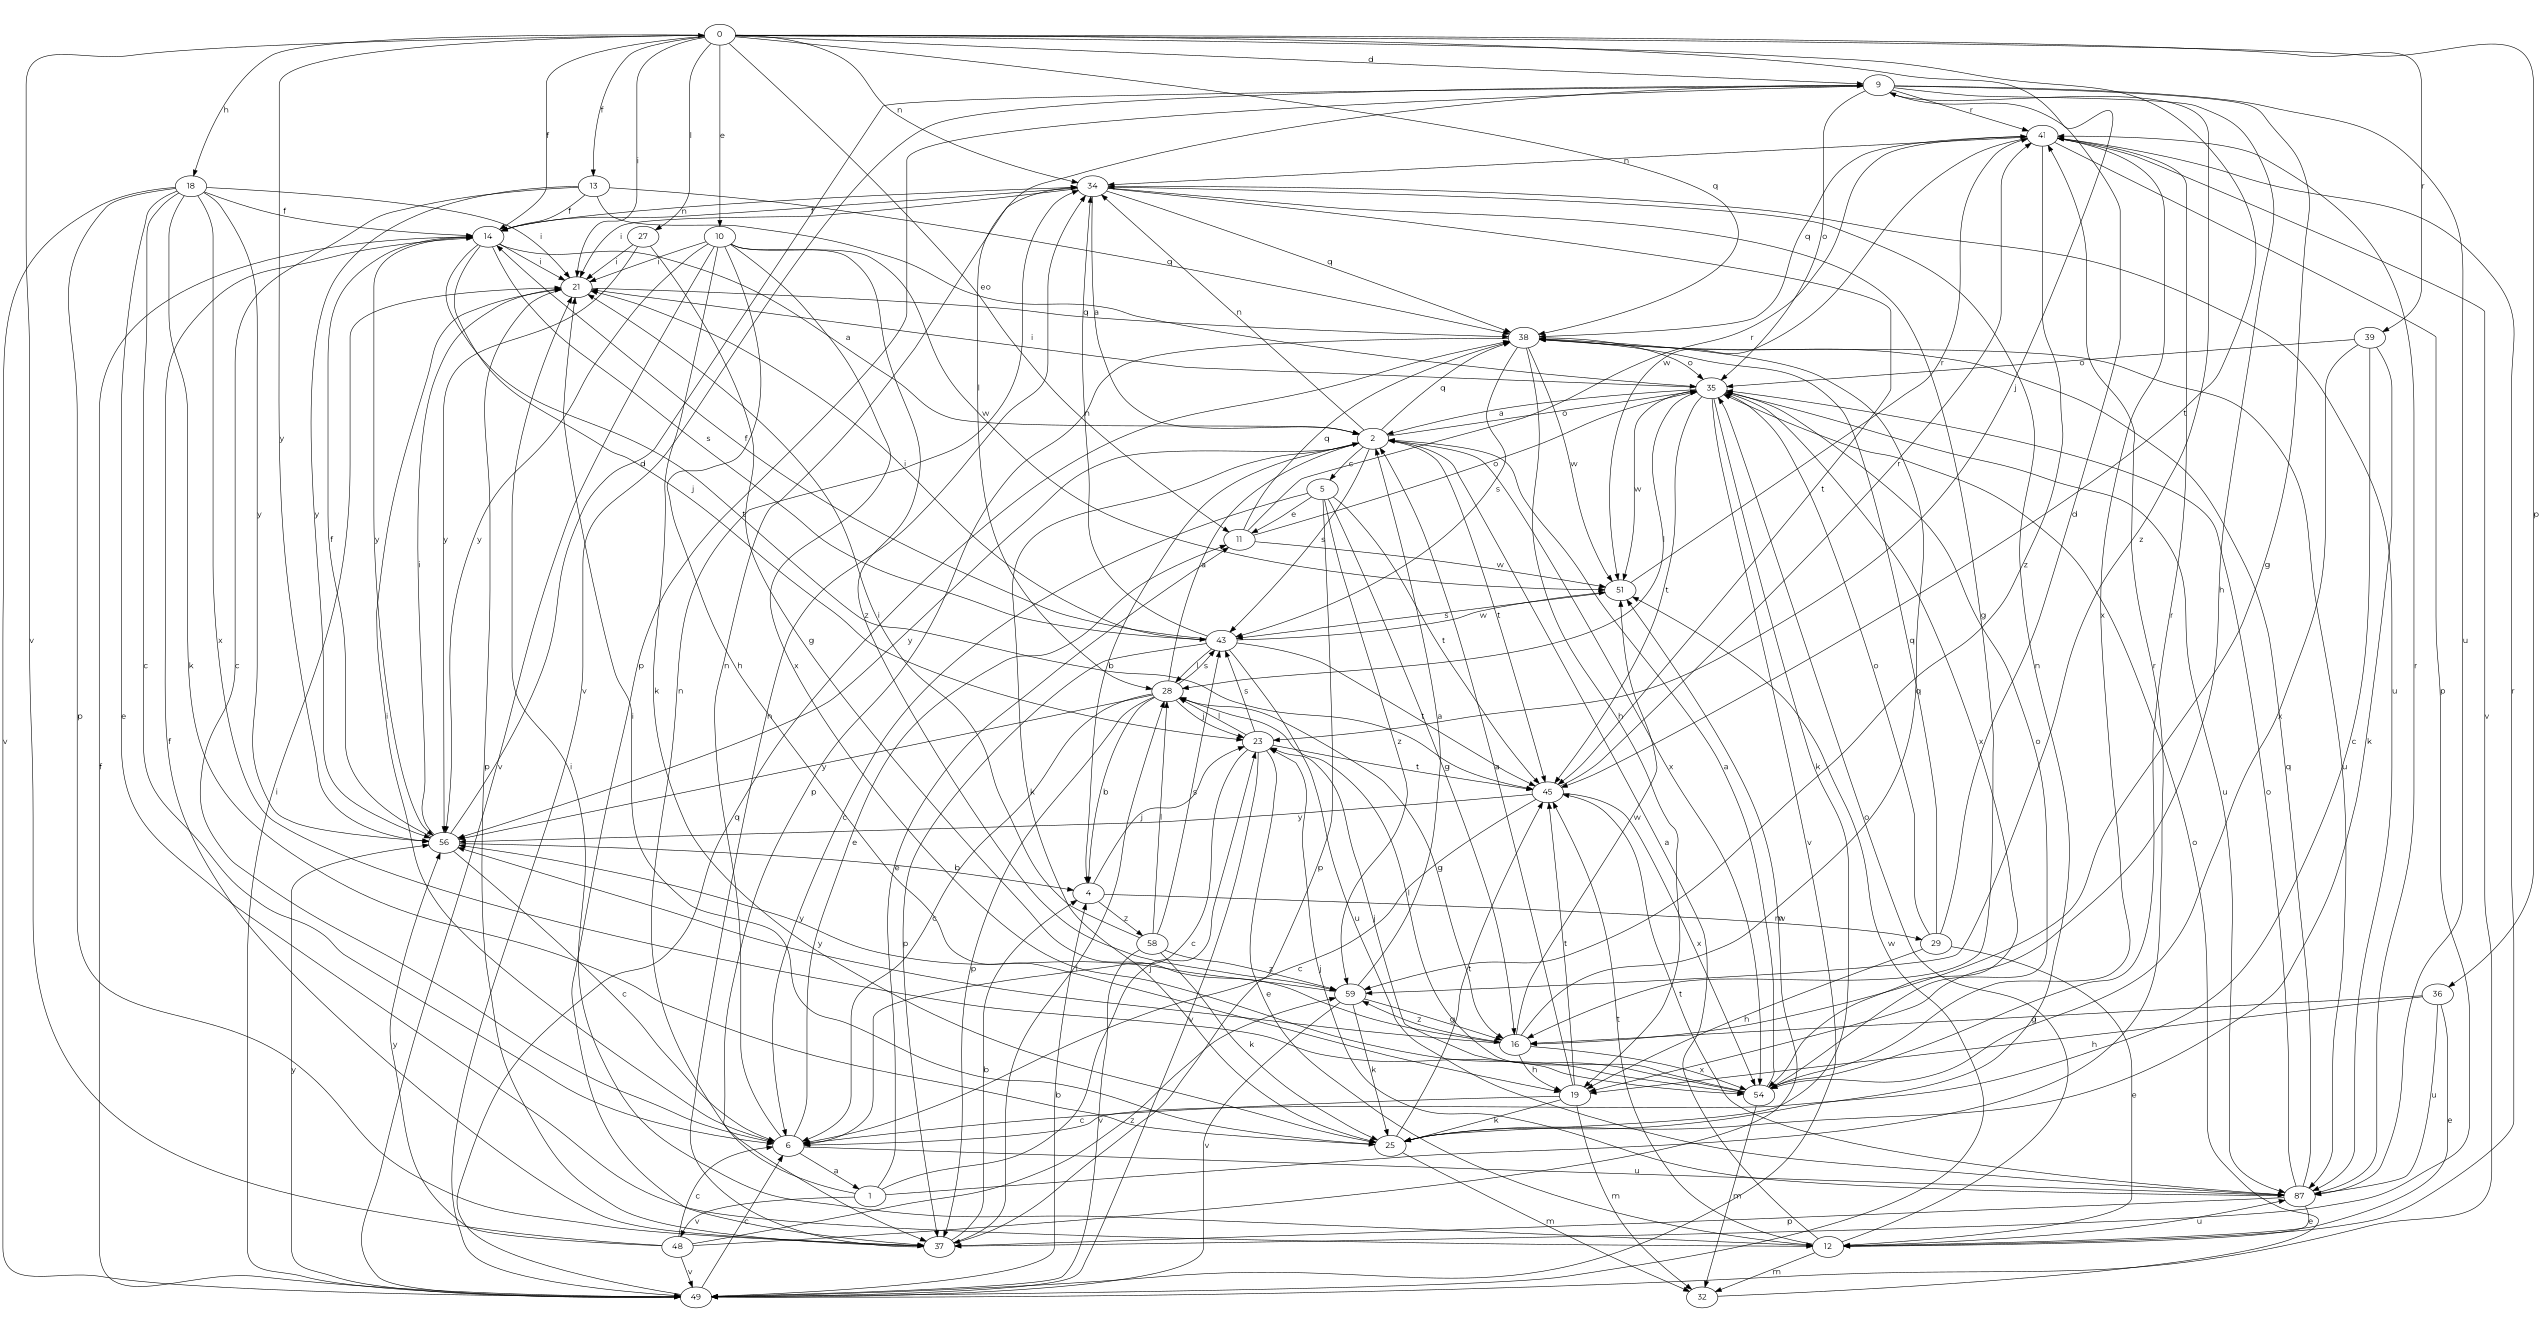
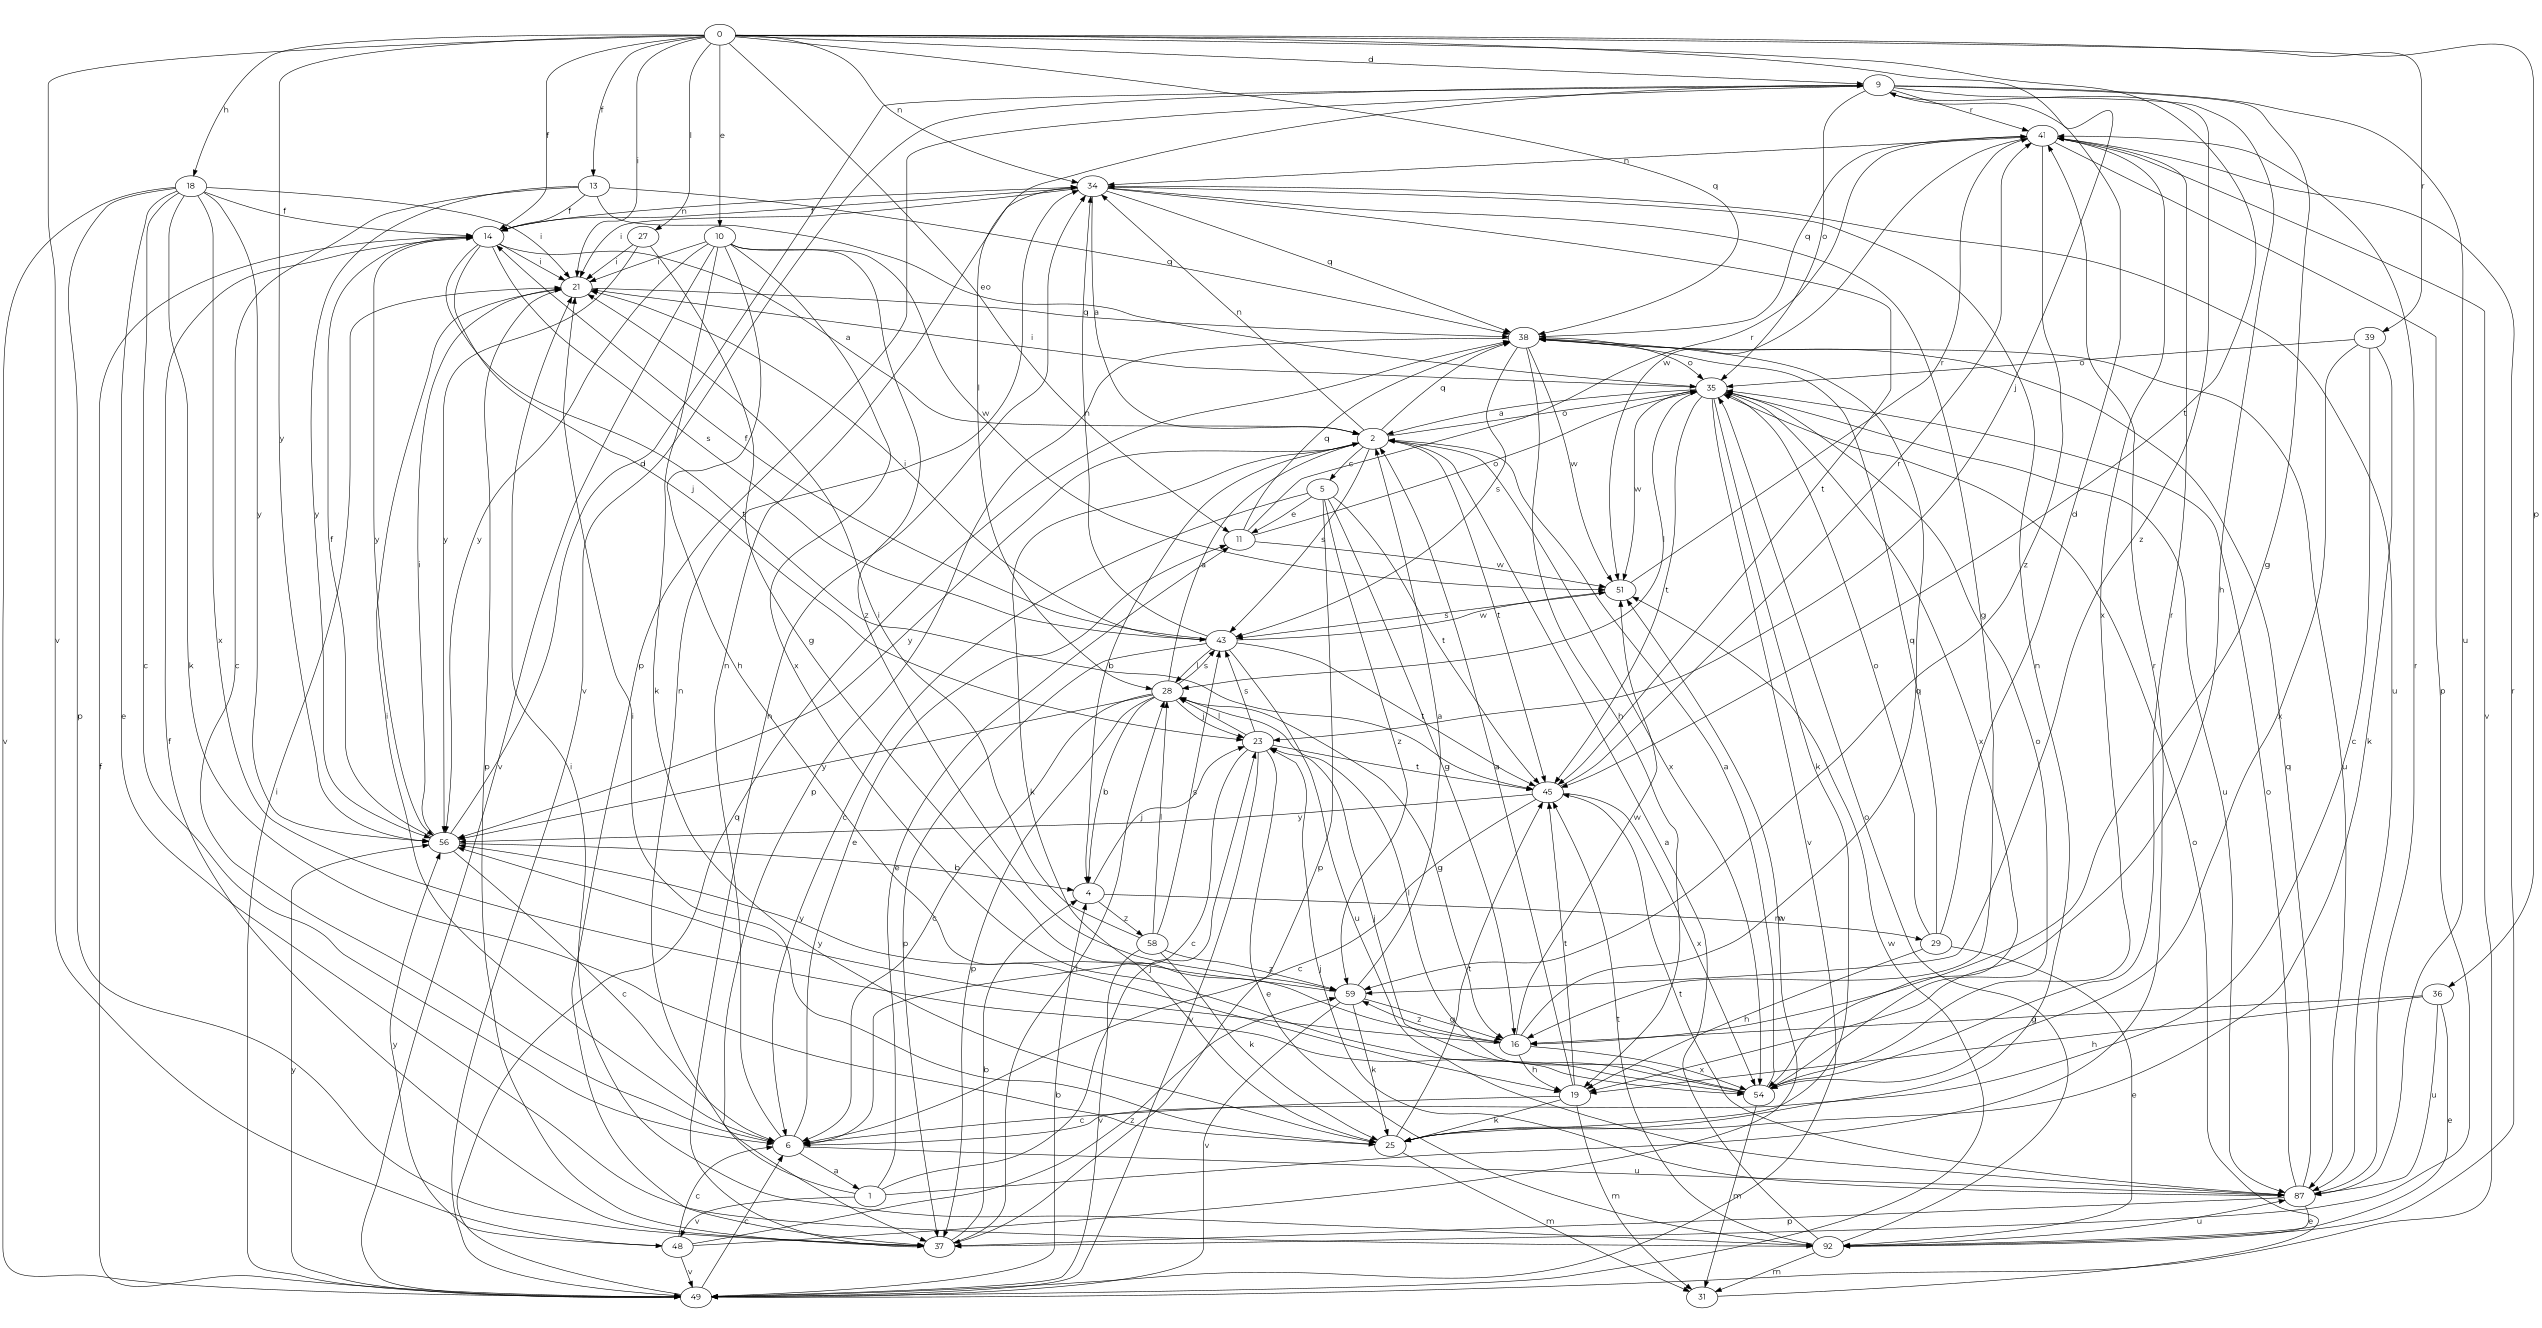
edge "48" -> "0": reversed
node "12": label "12" -> "92"
node "32": label "32" -> "31"
